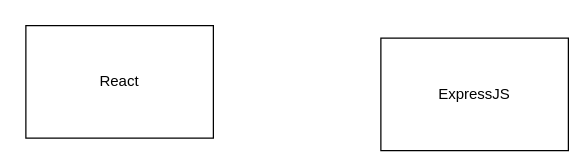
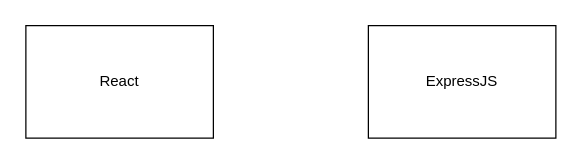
node "ExpressJS": moved (474, 94) -> (462, 82)
